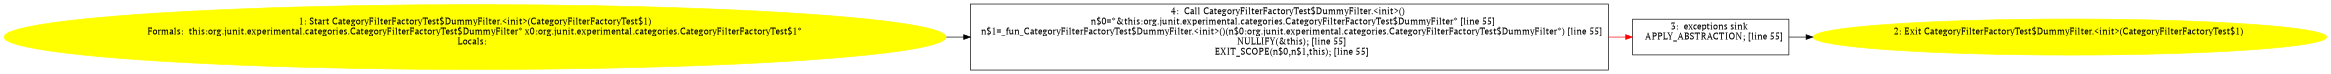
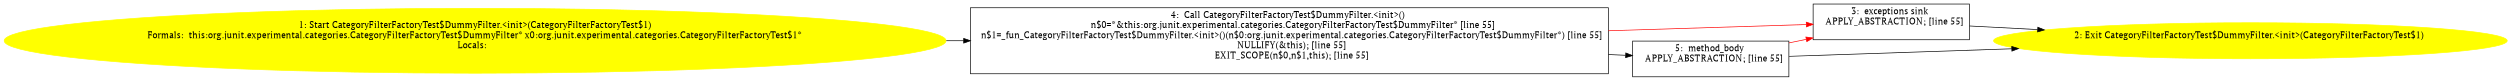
node "5:  method_body APPLY_ABSTRACTION; [line 55]": added
